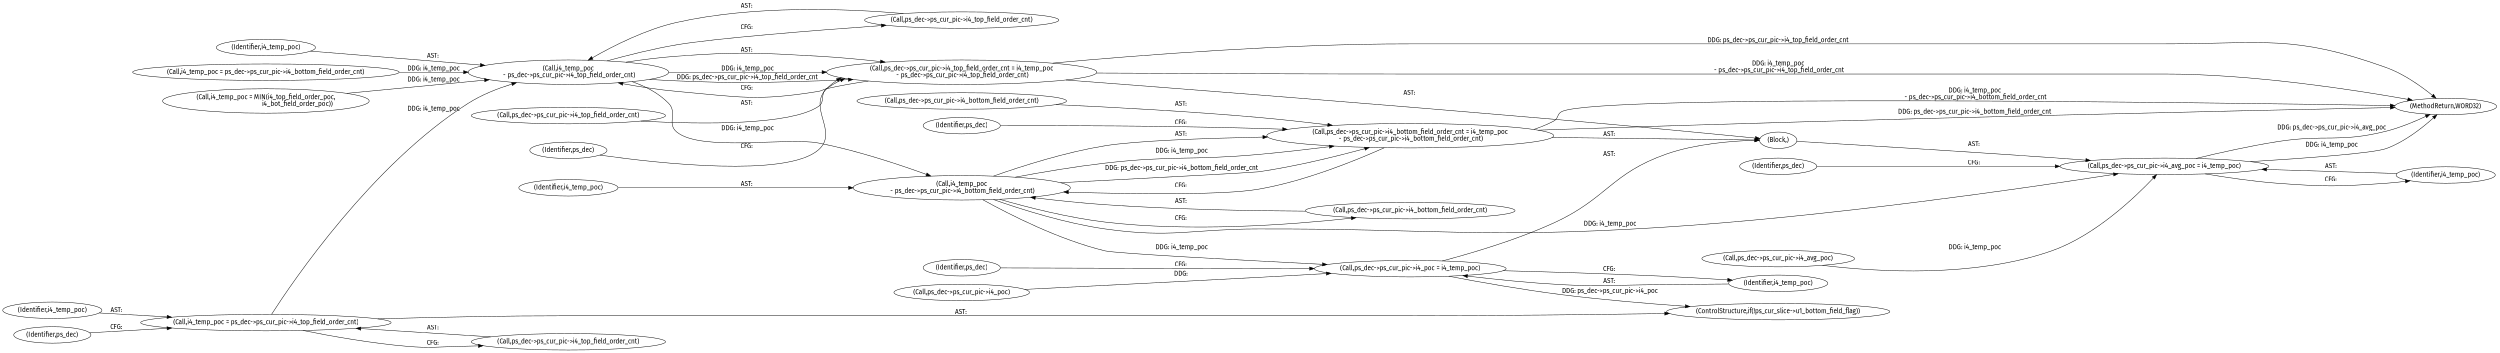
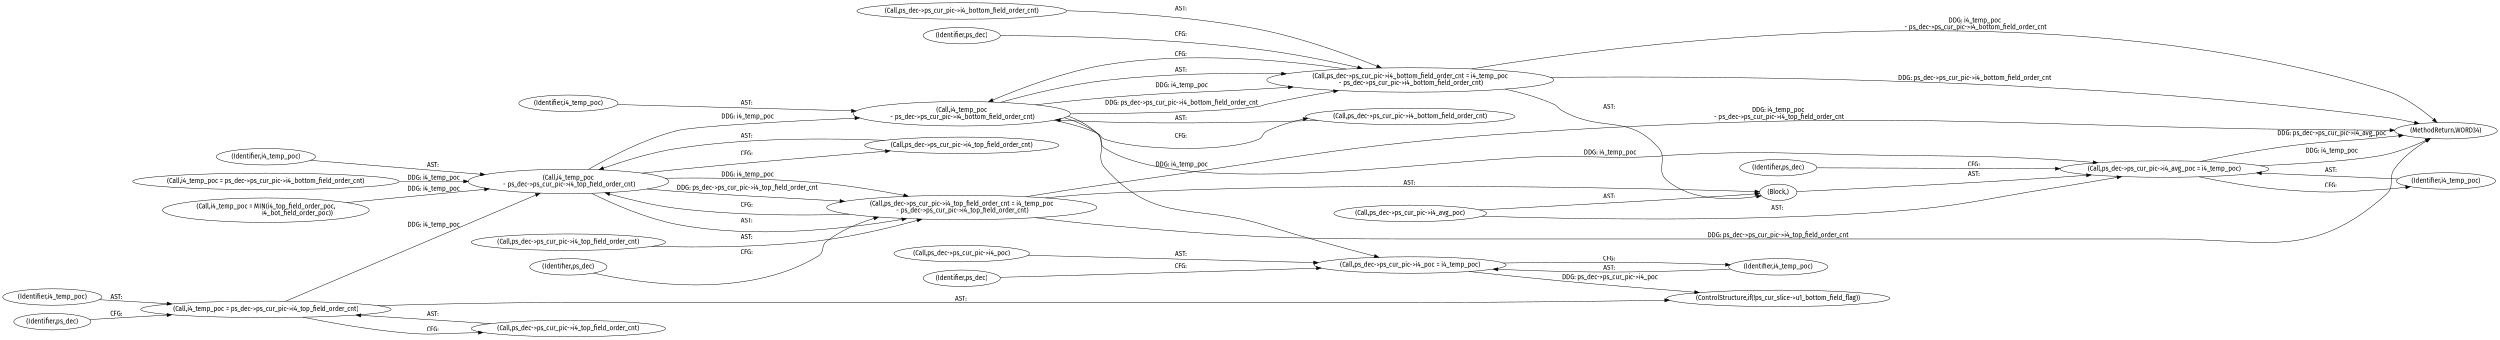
node "(MethodReturn,WORD32)": label "(MethodReturn,WORD32)" -> "(MethodReturn,WORD34)"
edge "(Call,ps_dec->ps_cur_pic->i4_poc = i4_temp_poc)" -> "(Block,)": now "(Call,ps_dec->ps_cur_pic->i4_avg_poc)" -> "(Block,)"
edge "(Call,ps_dec->ps_cur_pic->i4_avg_poc)" -> "(Call,ps_dec->ps_cur_pic->i4_avg_poc = i4_temp_poc)": label "DDG: i4_temp_poc" -> "AST: "
edge "(Call,ps_dec->ps_cur_pic->i4_poc)" -> "(Call,ps_dec->ps_cur_pic->i4_poc = i4_temp_poc)": label "DDG: " -> "AST: "
